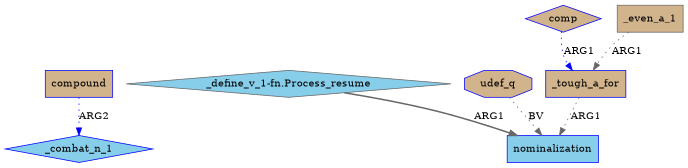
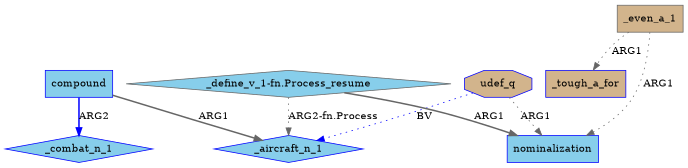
node "comp": removed
node "compound": fillcolor tan -> skyblue
edge "compound" -> "_combat_n_1": style dotted -> bold
edge "_tough_a_for" -> "nominalization": now "_even_a_1" -> "nominalization"
edge "udef_q" -> "nominalization": label "BV" -> "ARG1"
node "_aircraft_n_1": added
